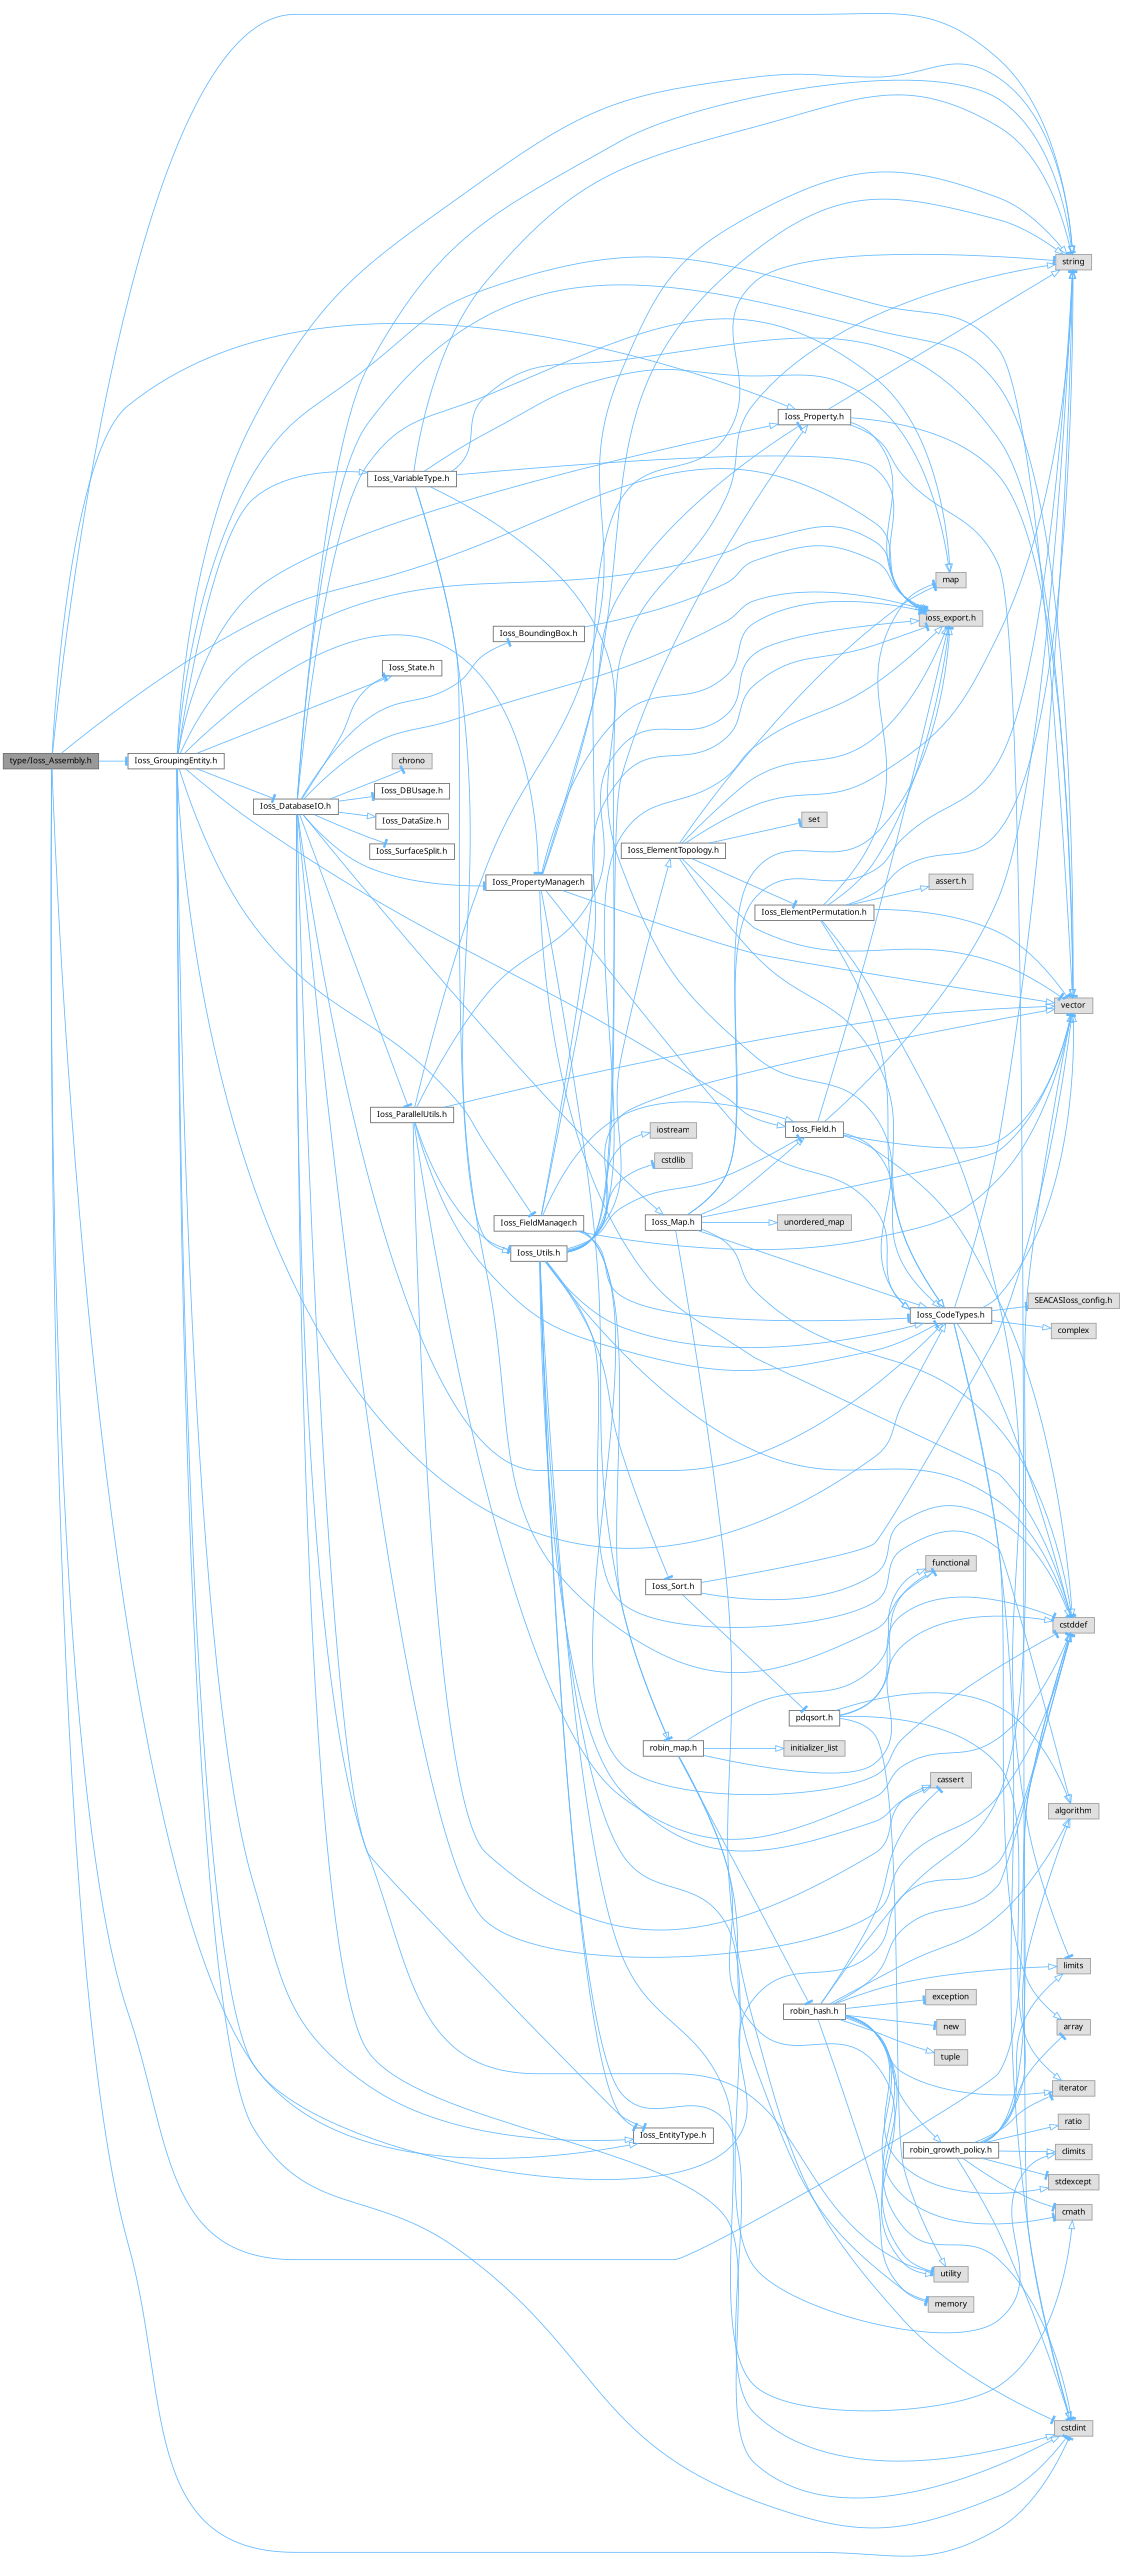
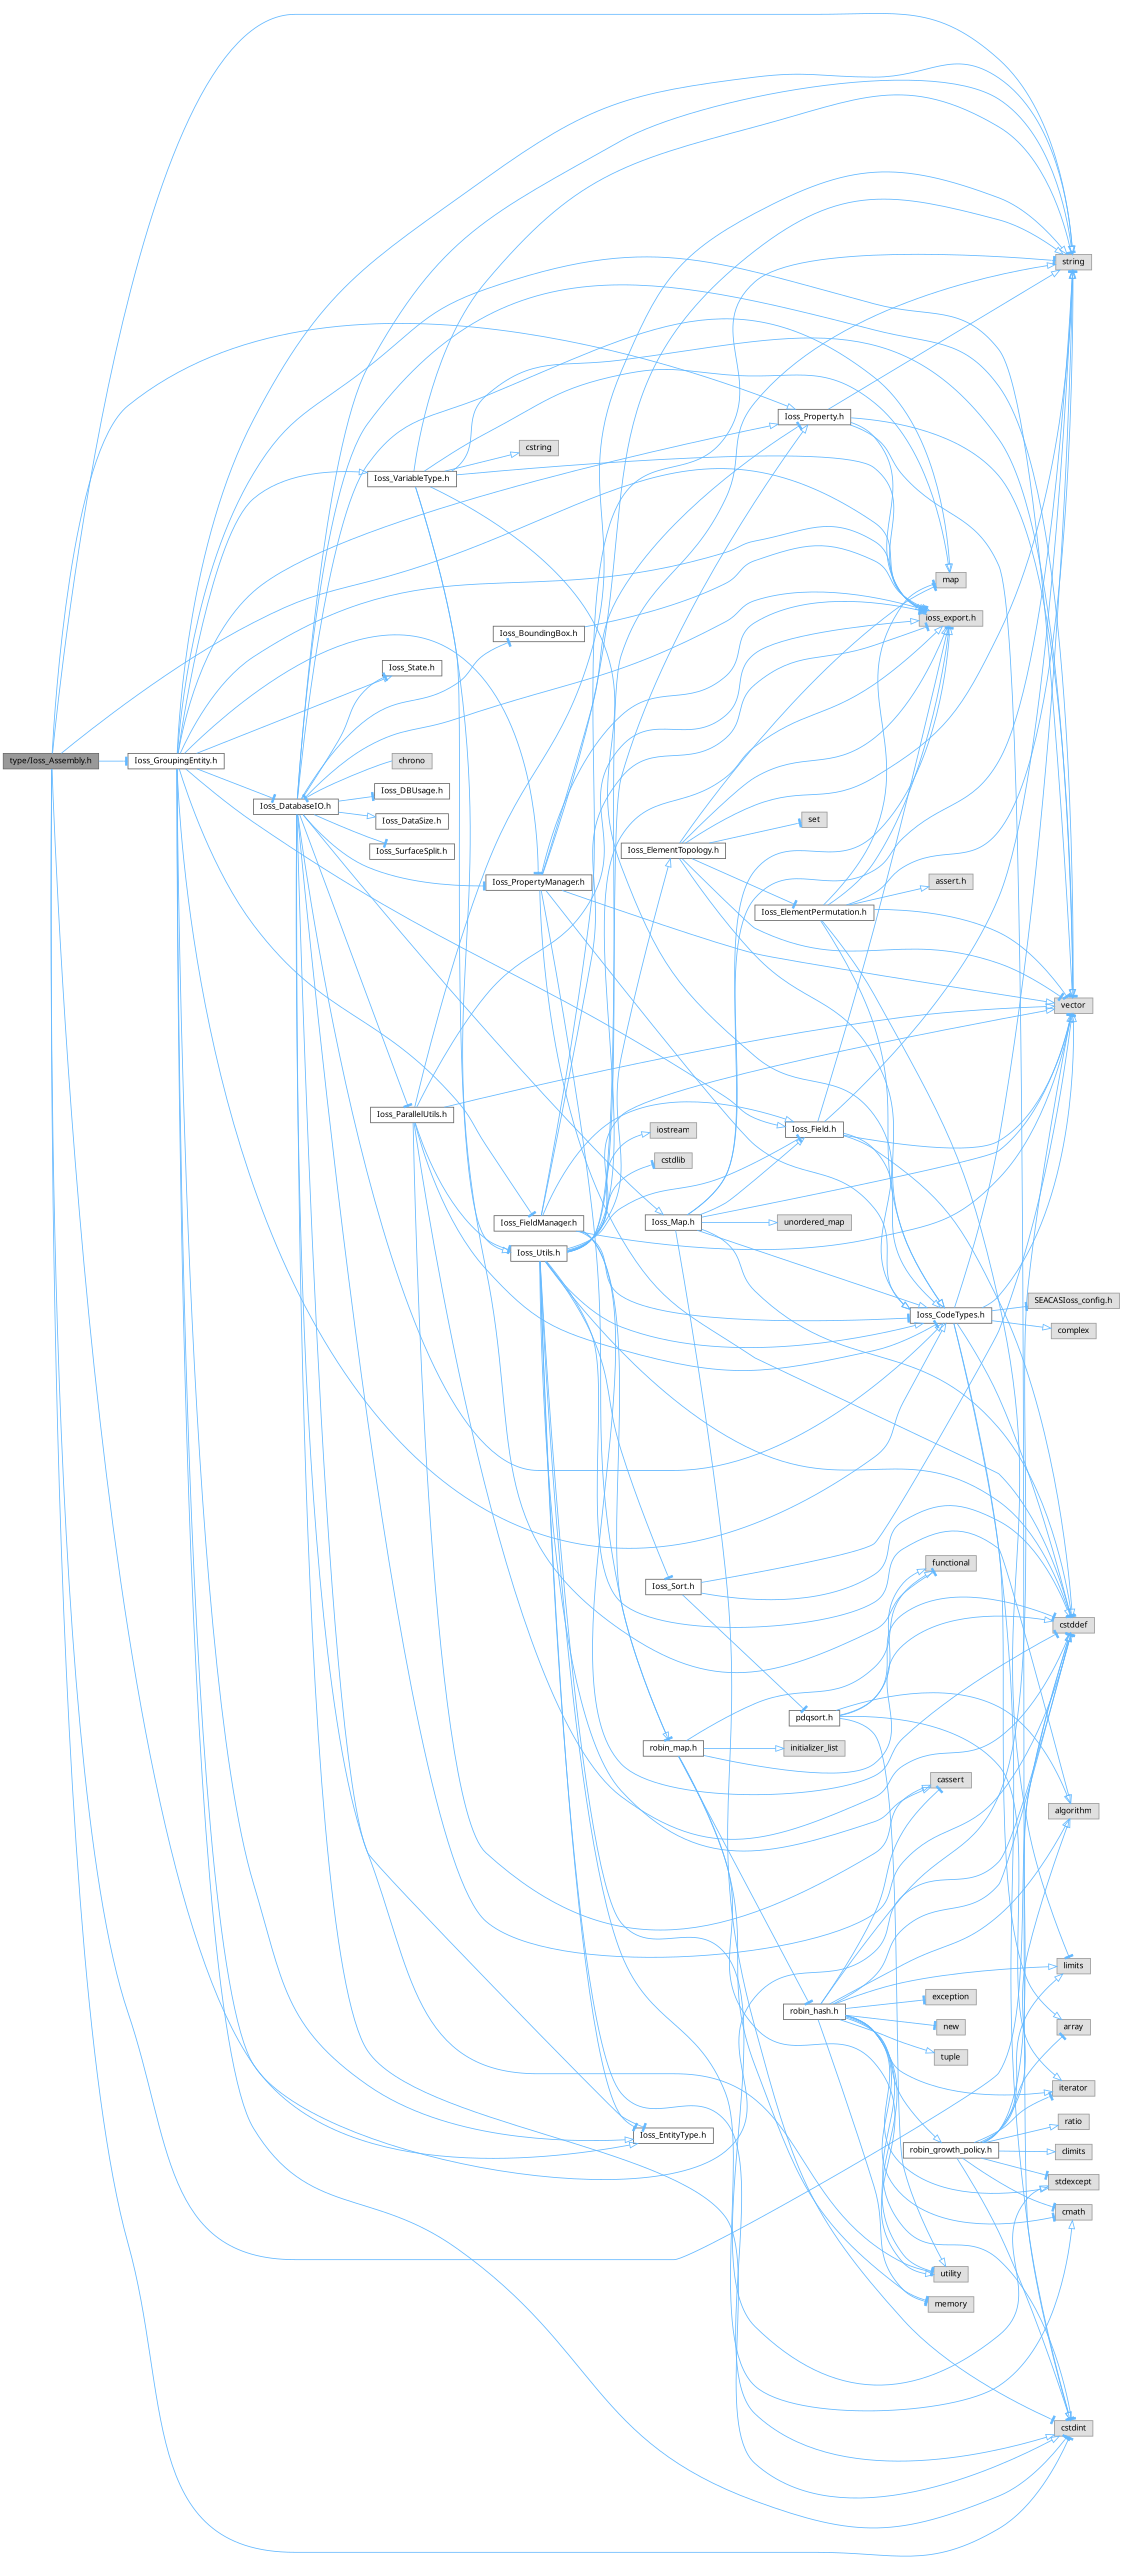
node "cstring": added
edge "Ioss_DatabaseIO.h" -> "chrono": reversed
edge "Ioss_Utils.h" -> "climits": now "Ioss_Utils.h" -> "stdexcept"
